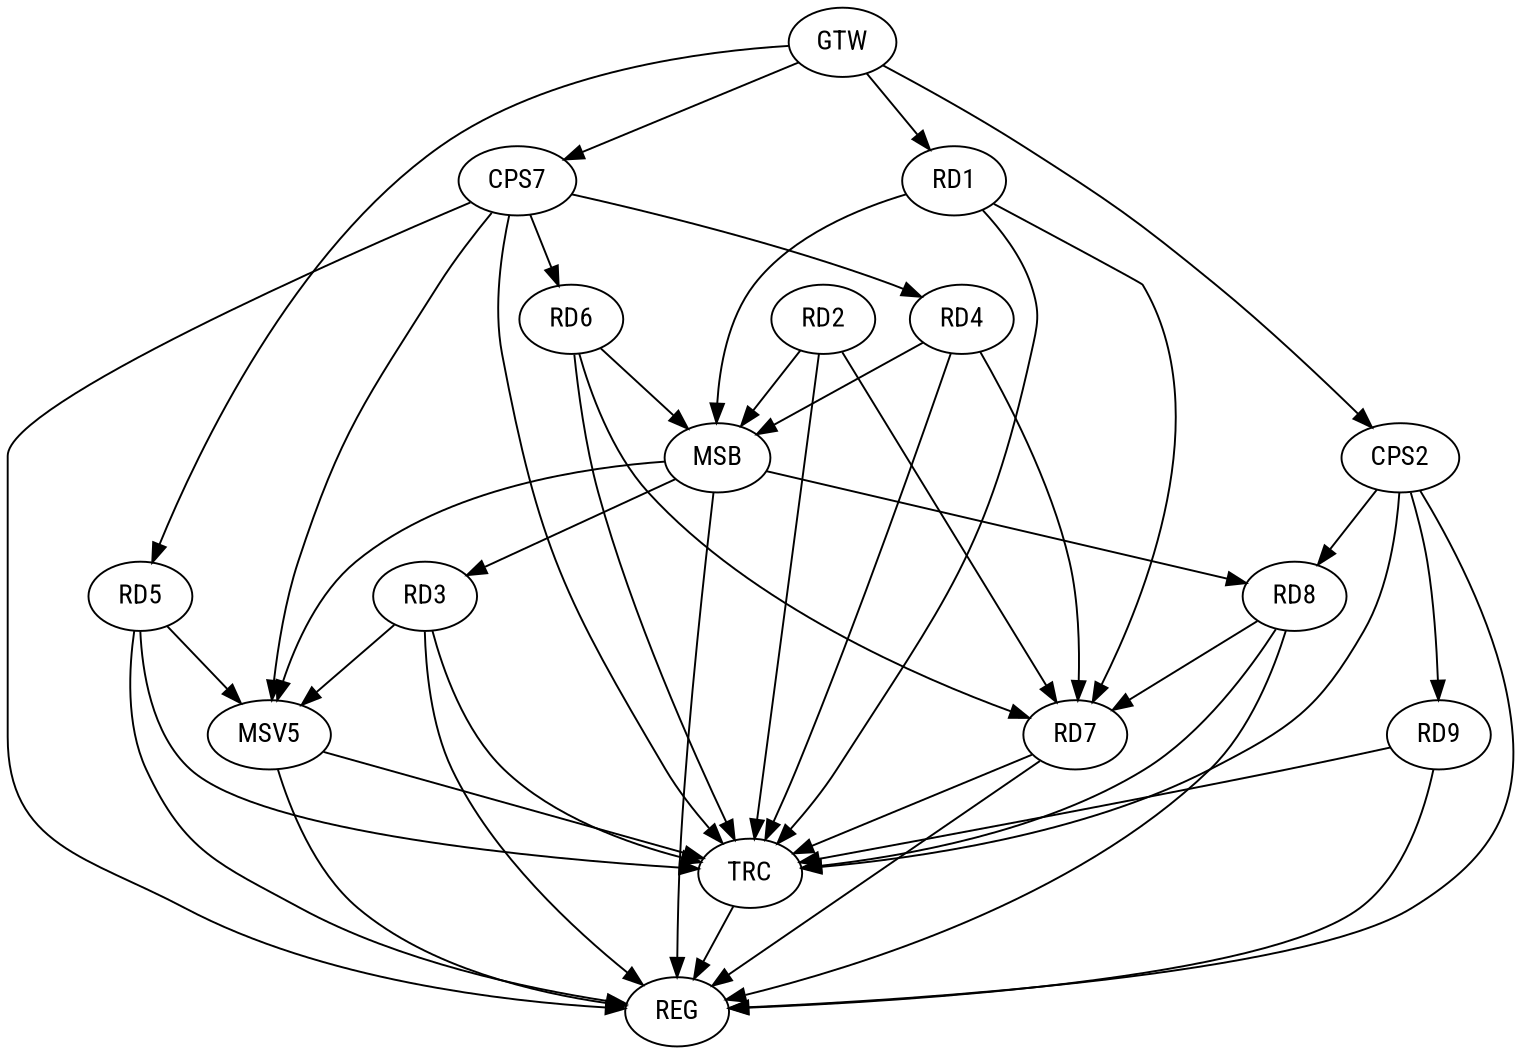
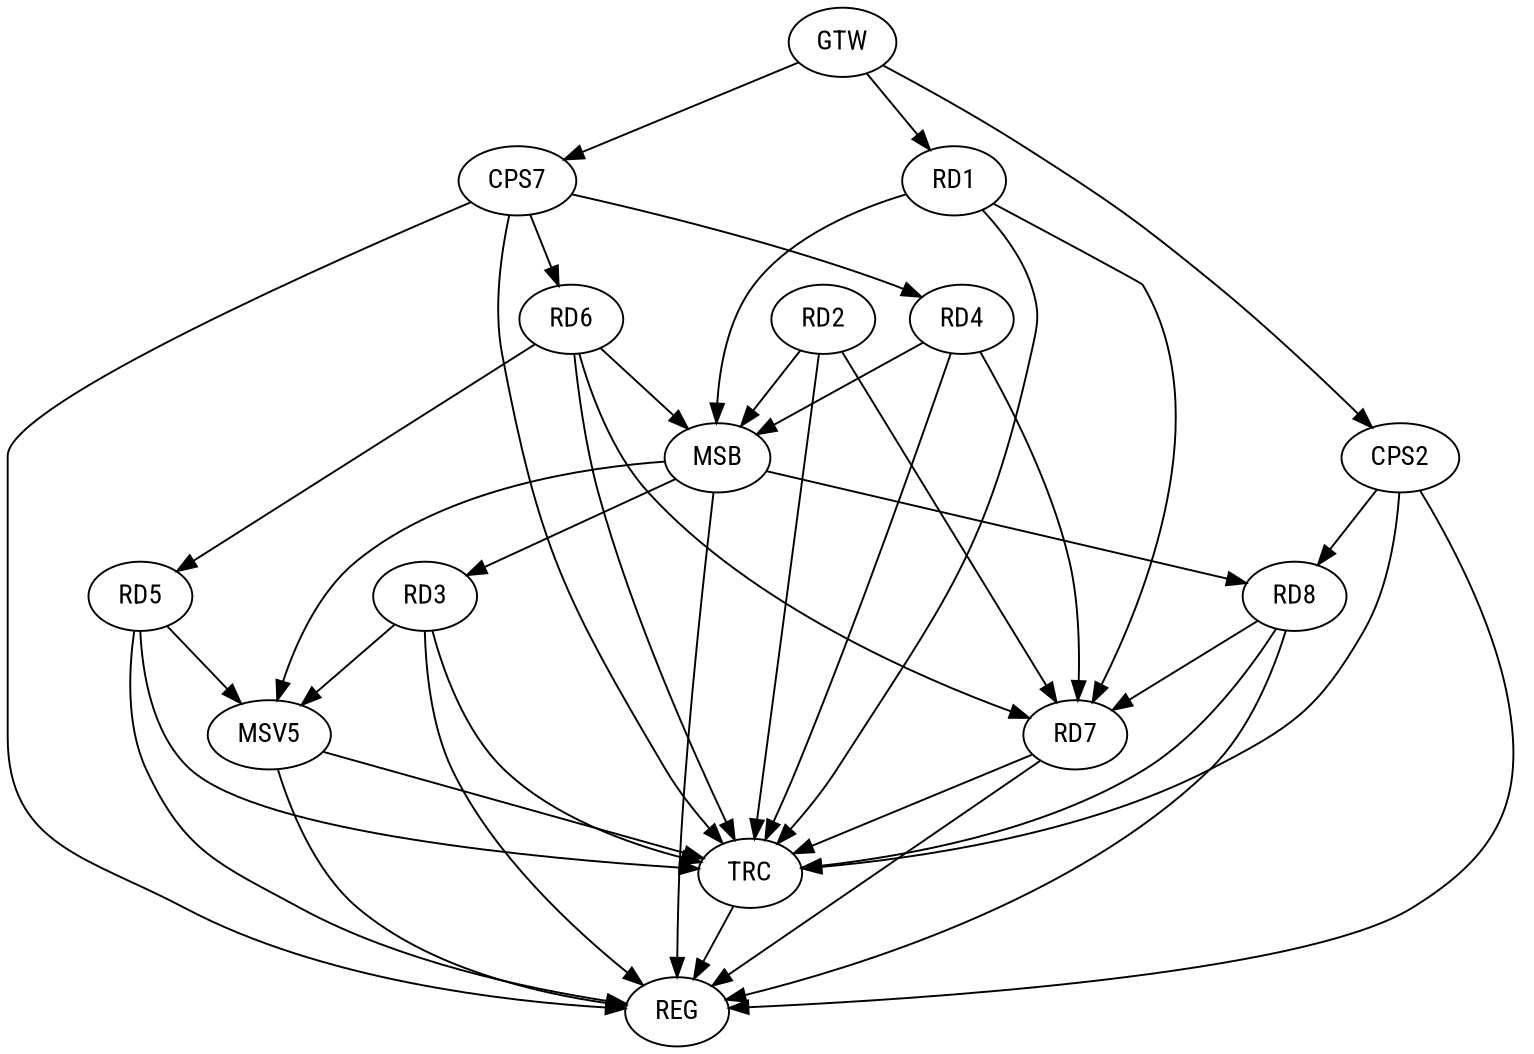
edge "GTW" -> "RD5": now "RD6" -> "RD5"
edge "CPS7" -> "MSV5": removed
node "RD9": removed
